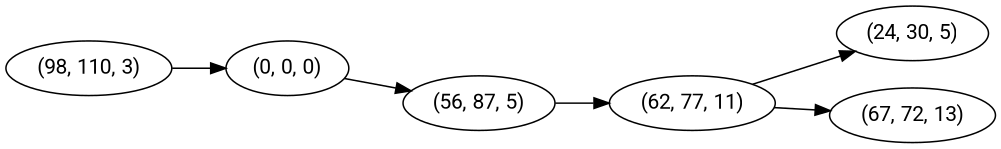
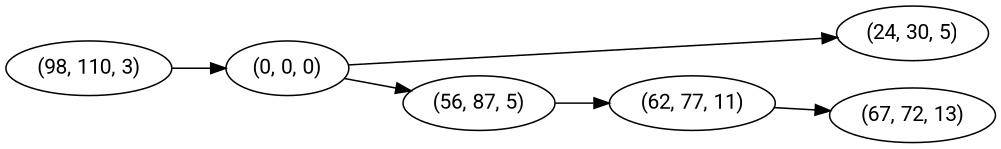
edge "(62, 77, 11)" -> "(24, 30, 5)": now "(0, 0, 0)" -> "(24, 30, 5)"
